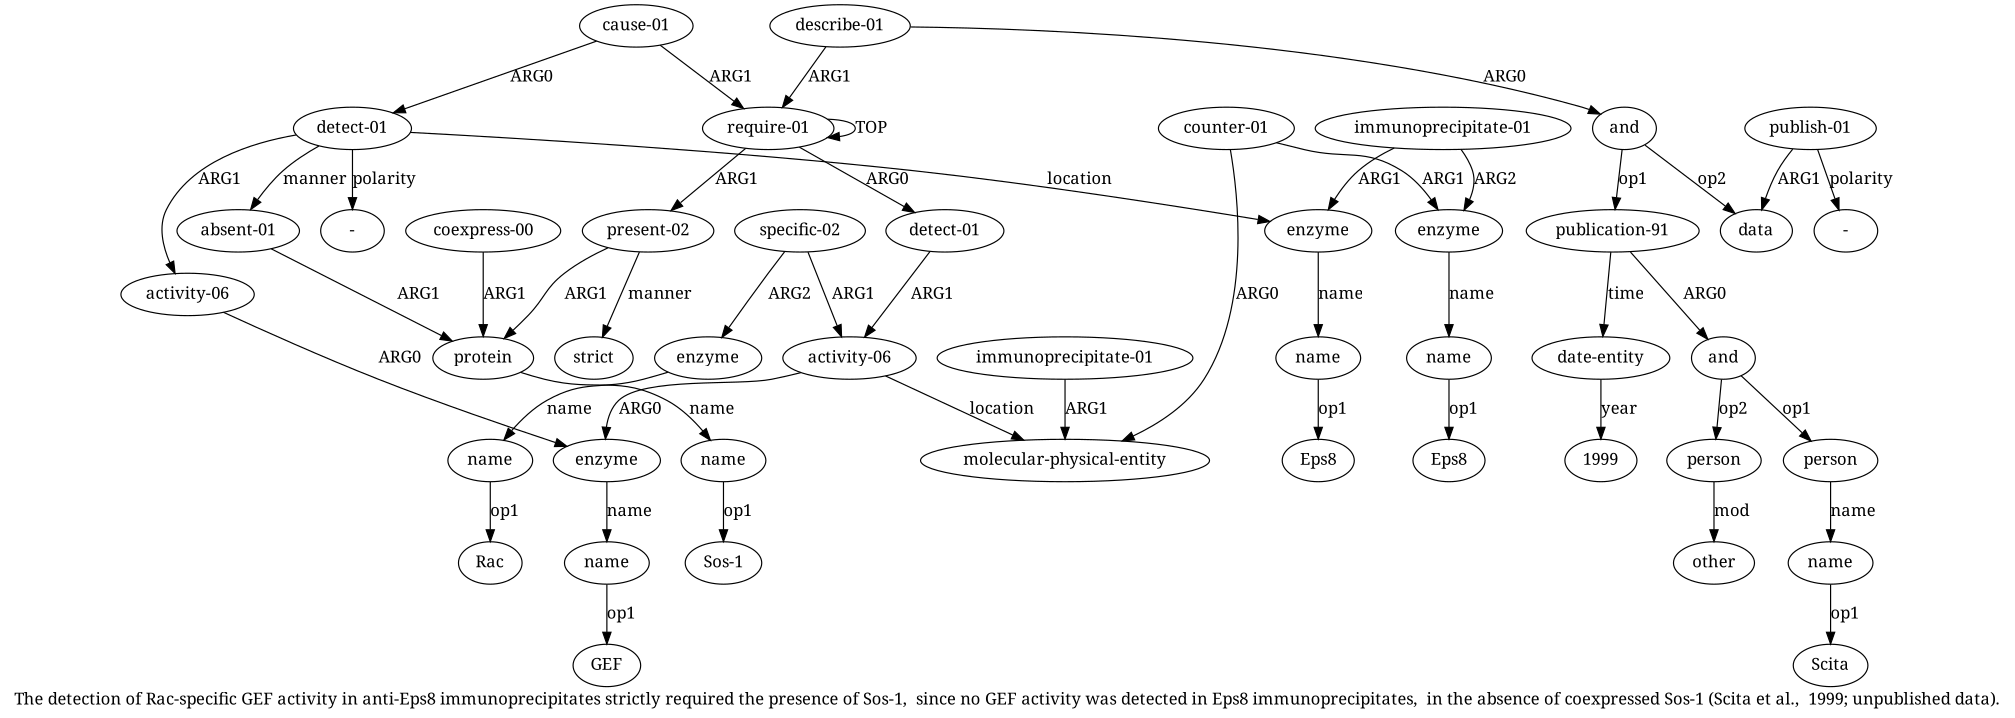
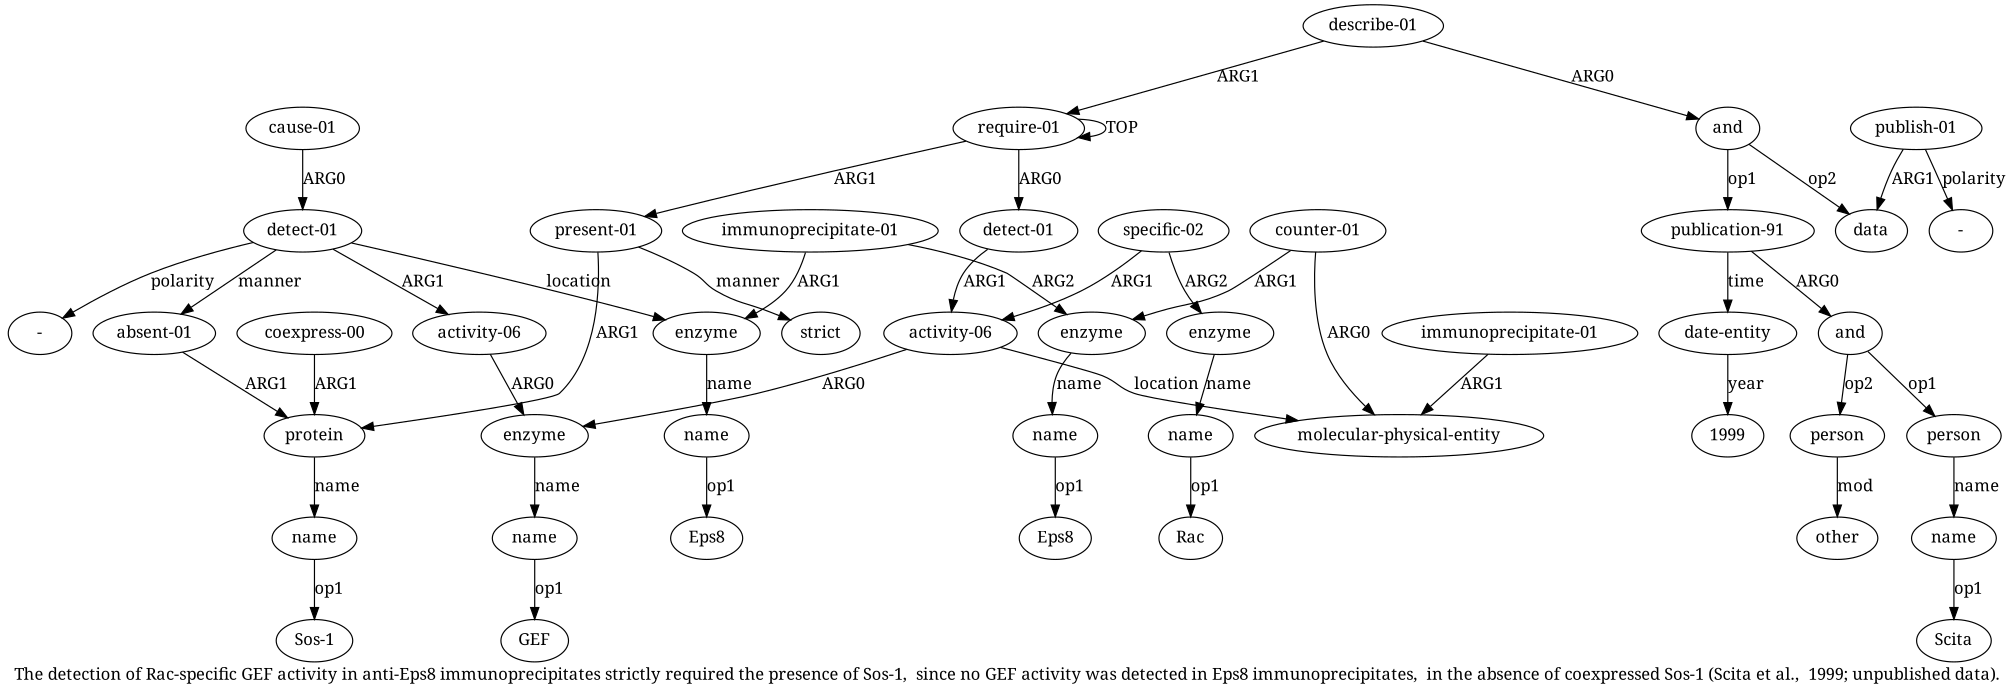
edge "cause-01" -> "require-01": removed, label "ARG1"
node "present-02": label "present-02" -> "present-01"
